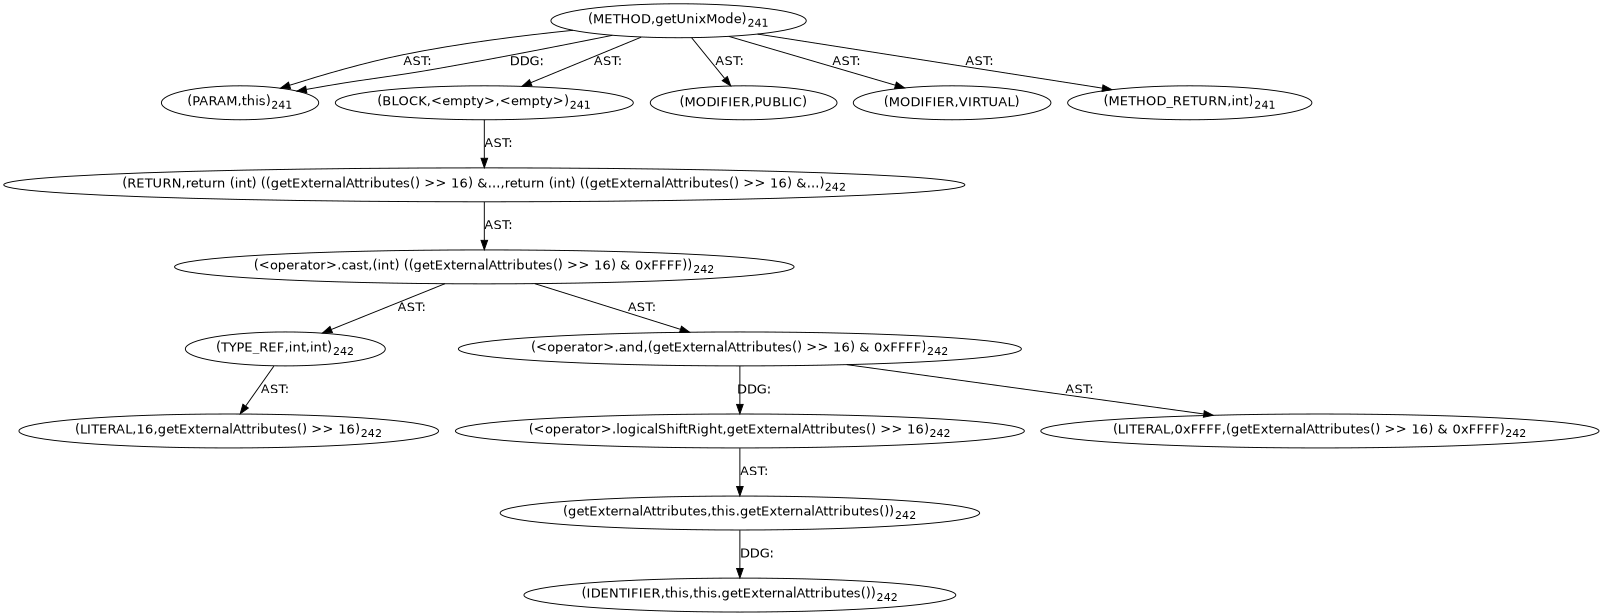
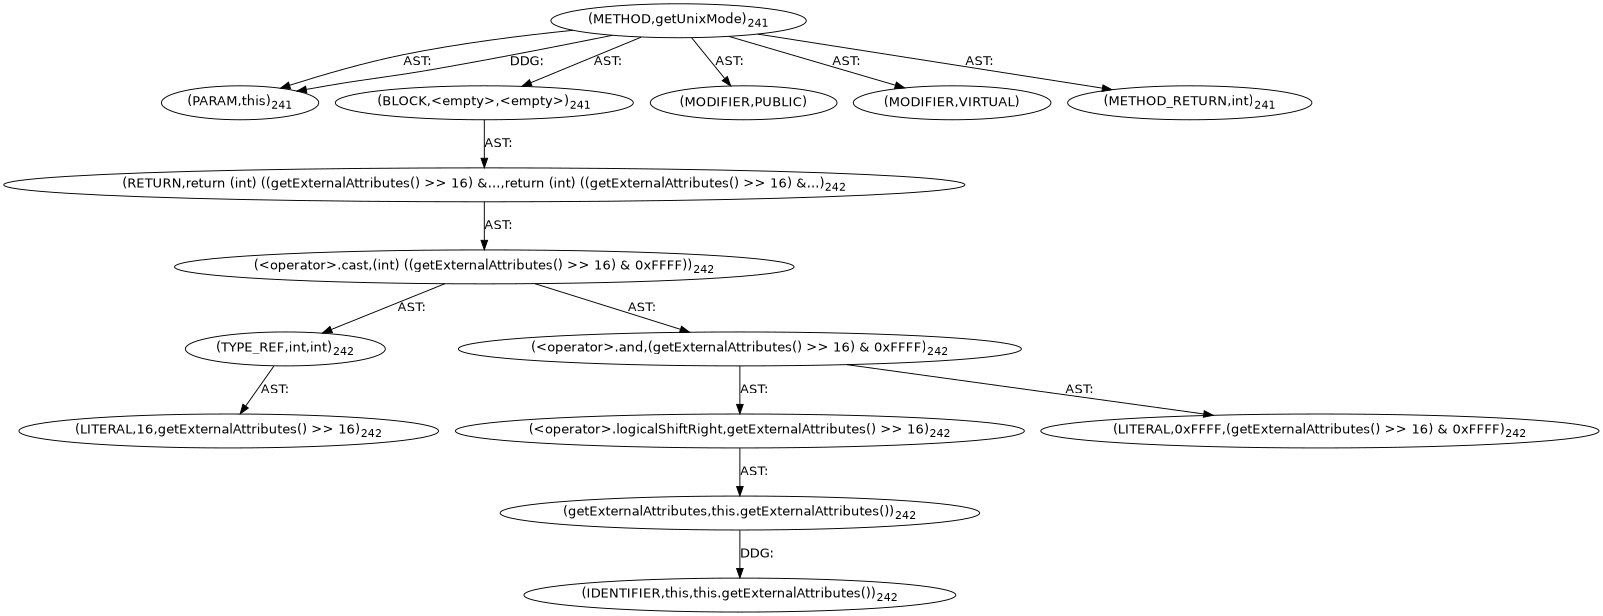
edge "(<operator>.and,(getExternalAttributes() >> 16) & 0xFFFF)" -> "(<operator>.logicalShiftRight,getExternalAttributes() >> 16)": label "DDG: " -> "AST: "
